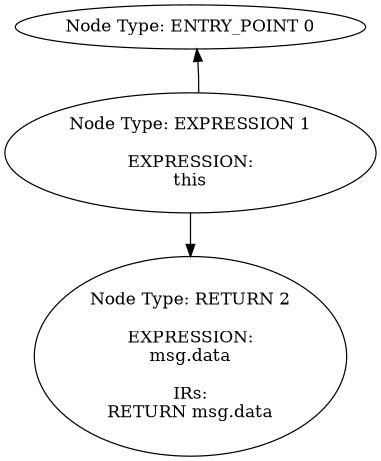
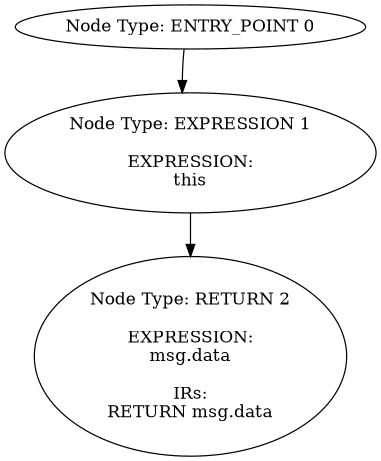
edge "Node Type: EXPRESSION 1 EXPRESSION: this" -> "Node Type: ENTRY_POINT 0": reversed
